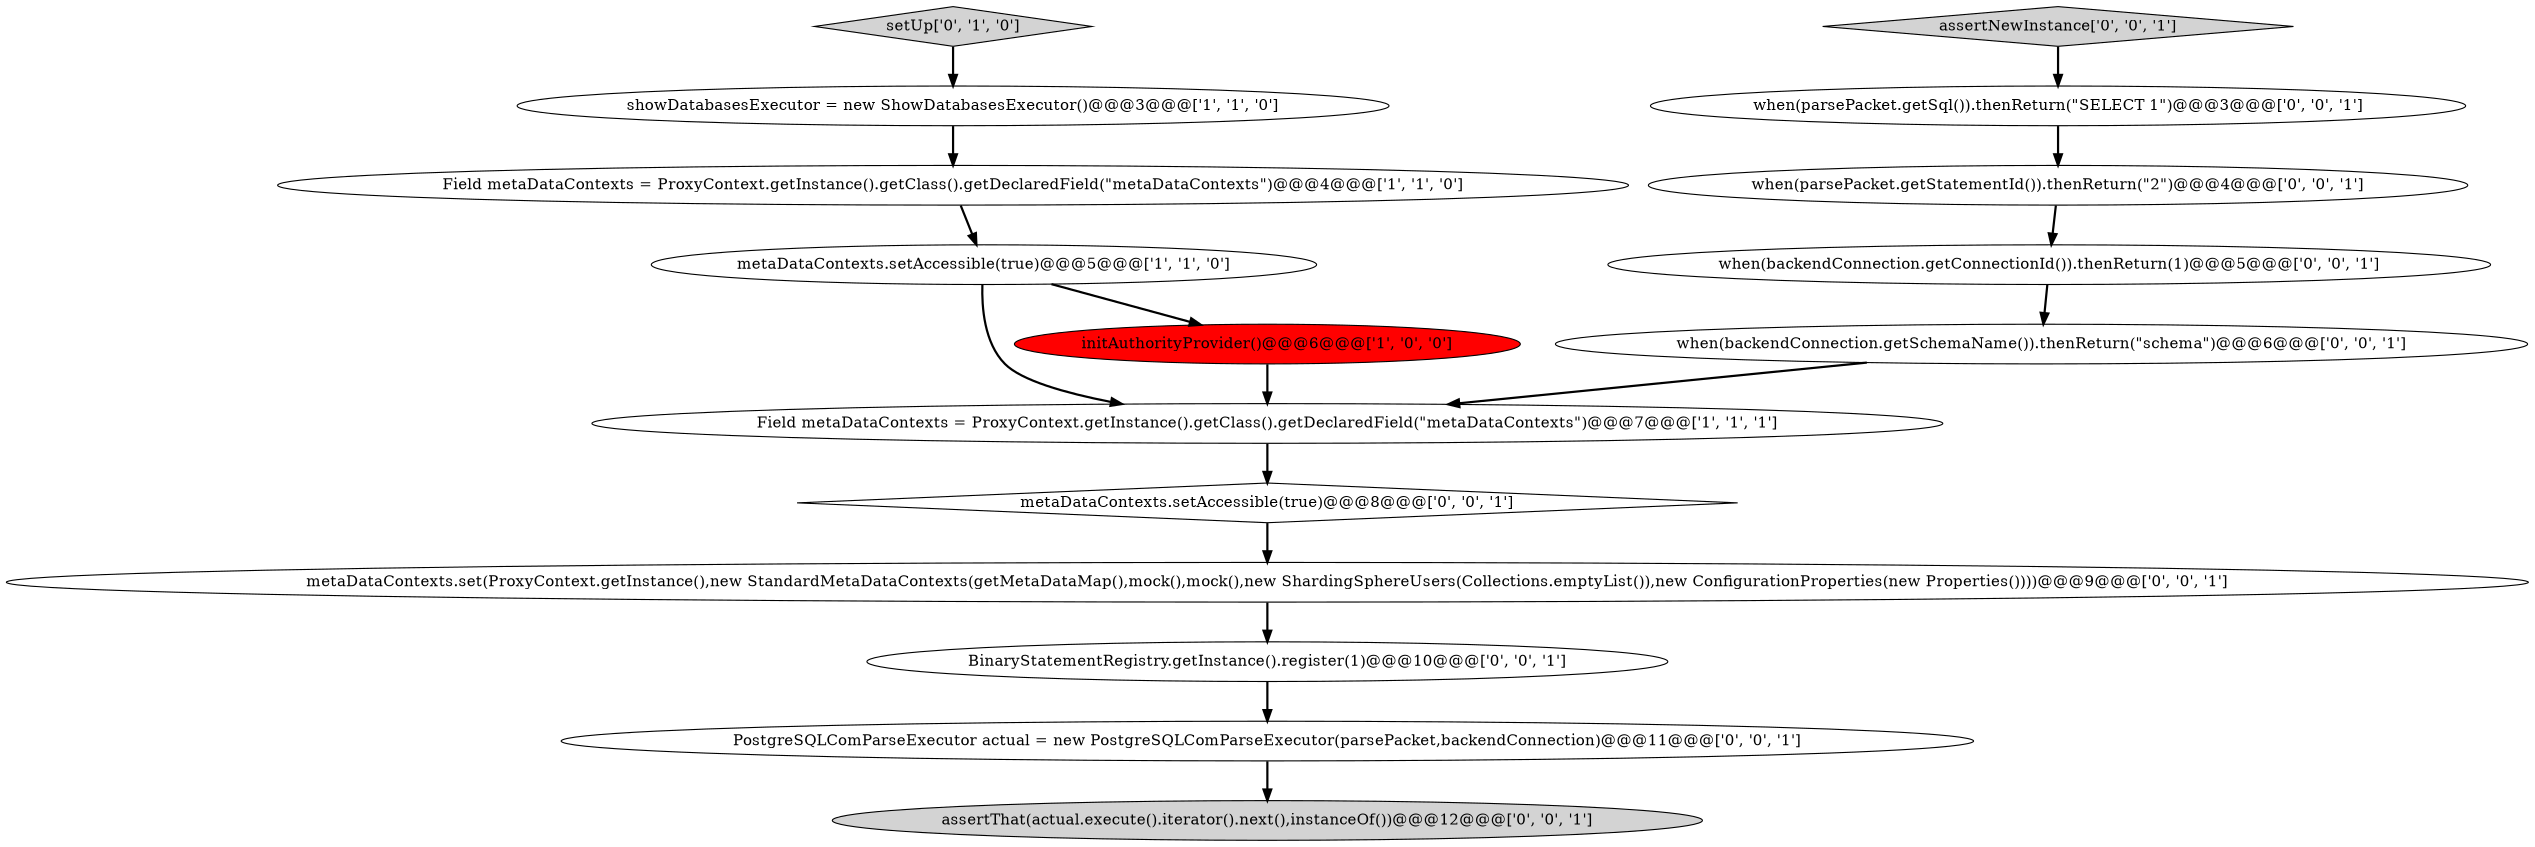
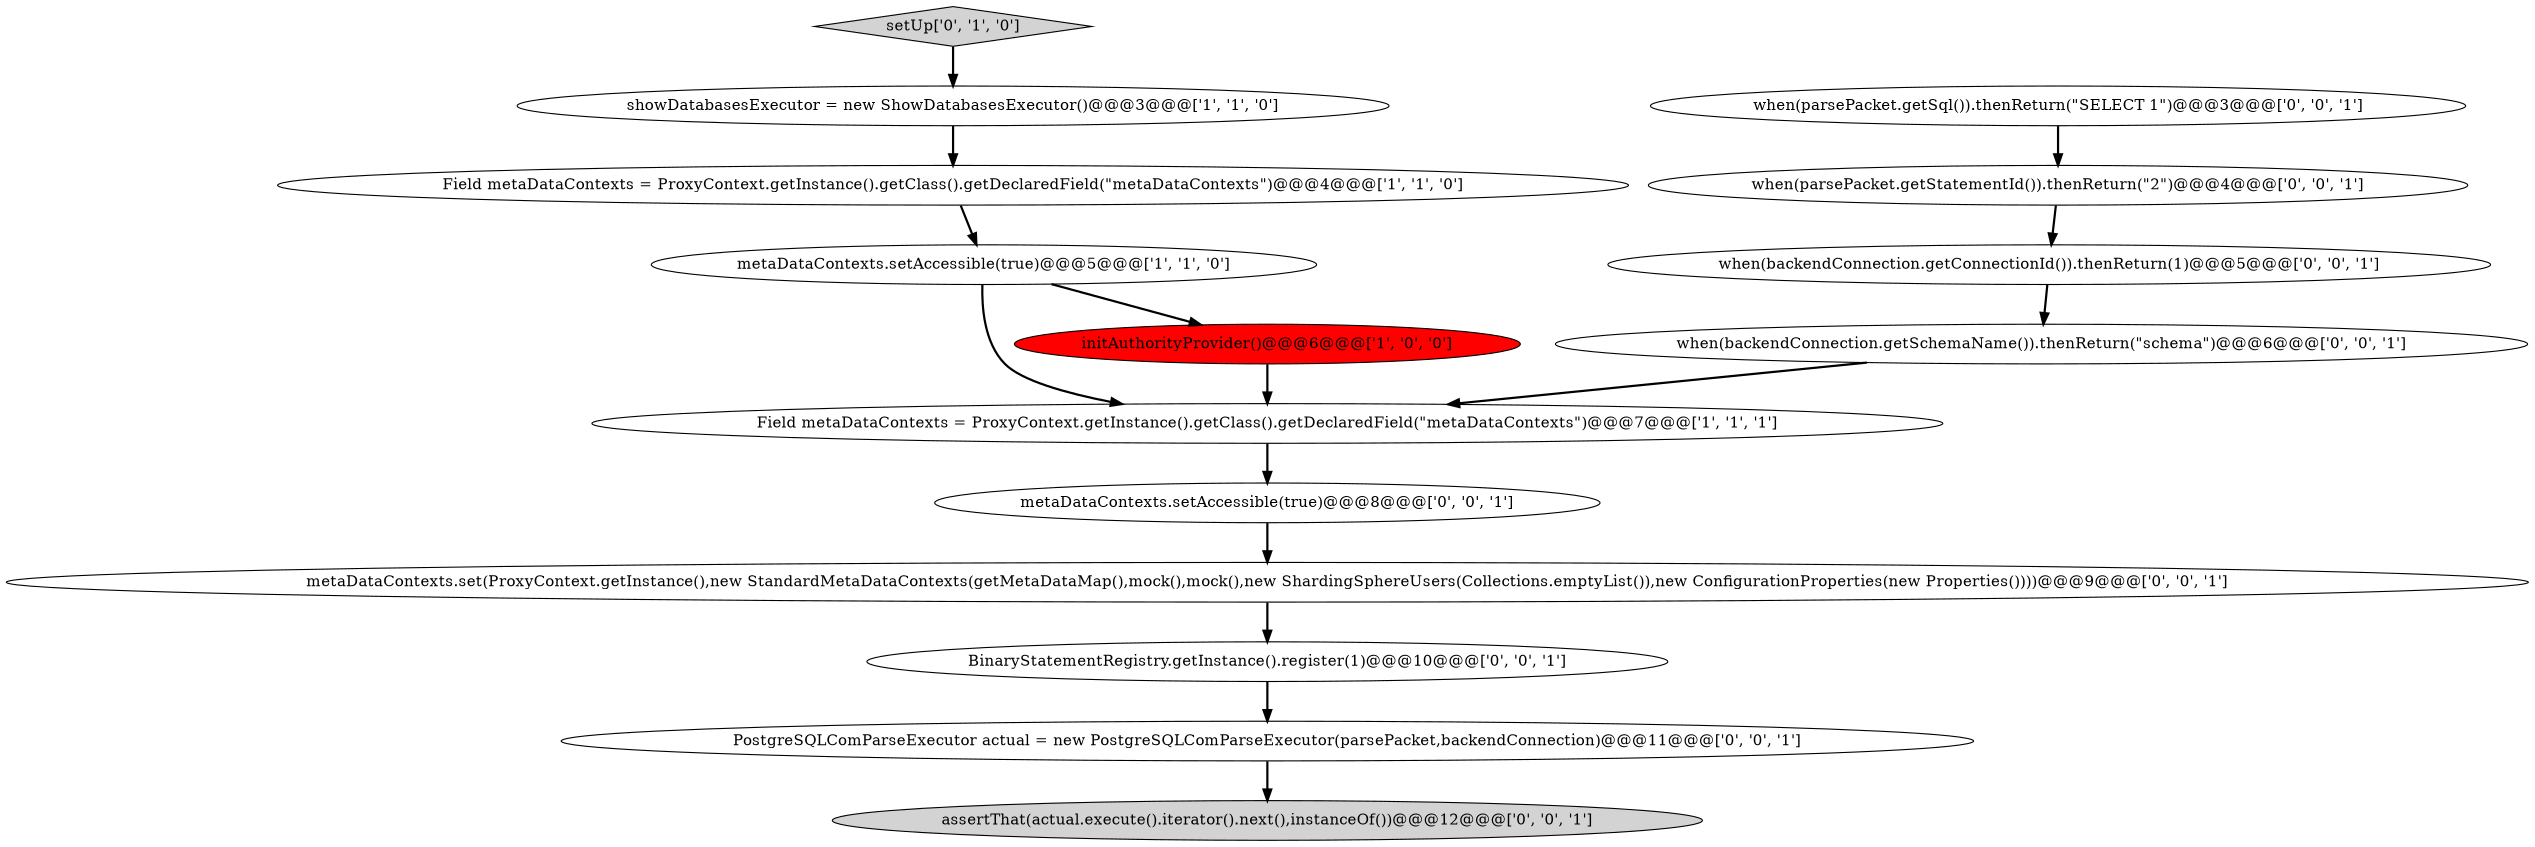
node "assertNewInstance['0', '0', '1']": removed
node "metaDataContexts.setAccessible(true)@@@8@@@['0', '0', '1']": shape diamond -> ellipse
